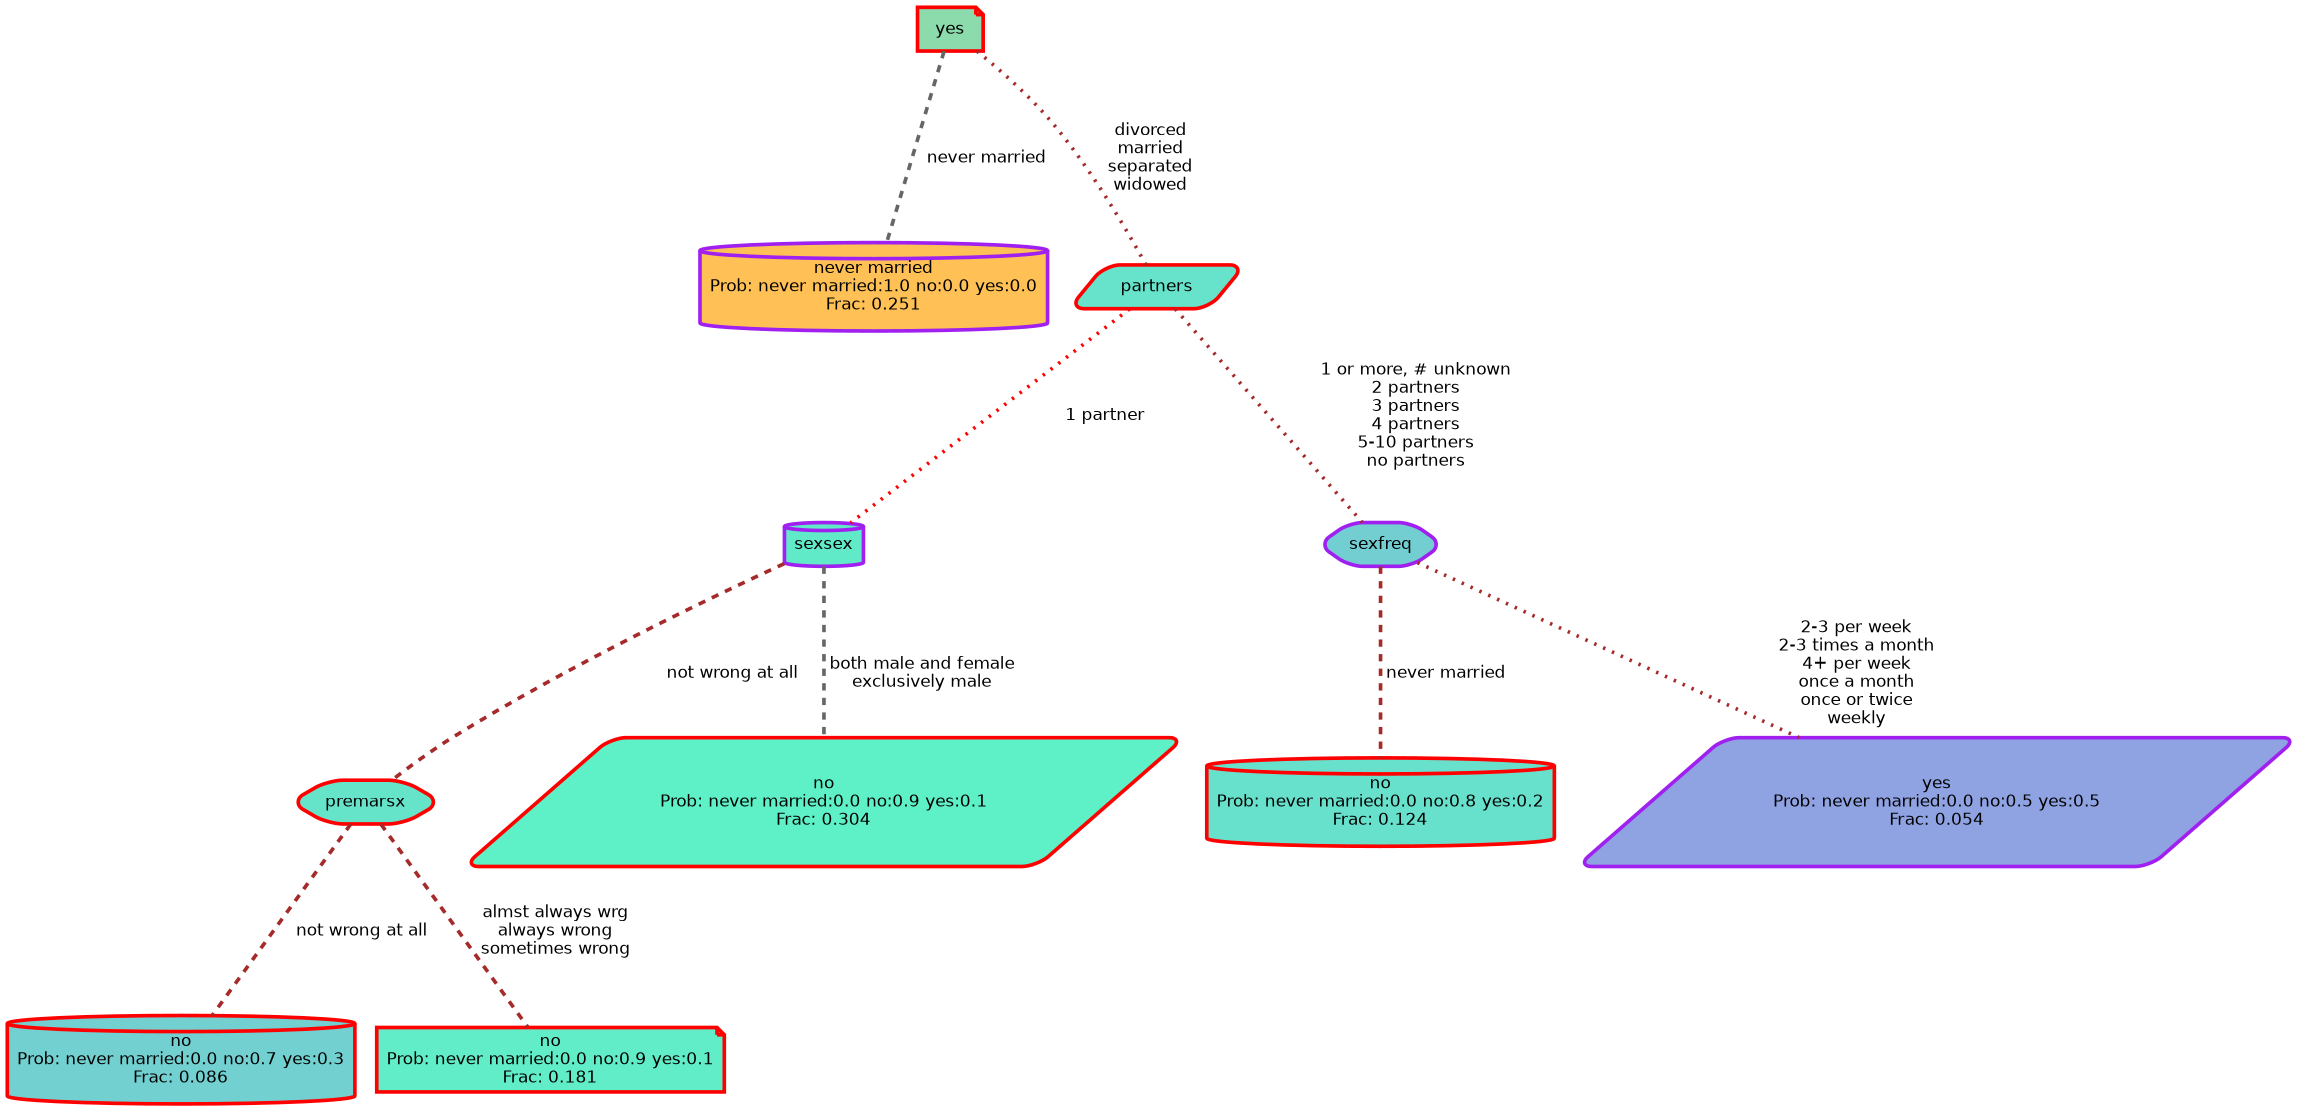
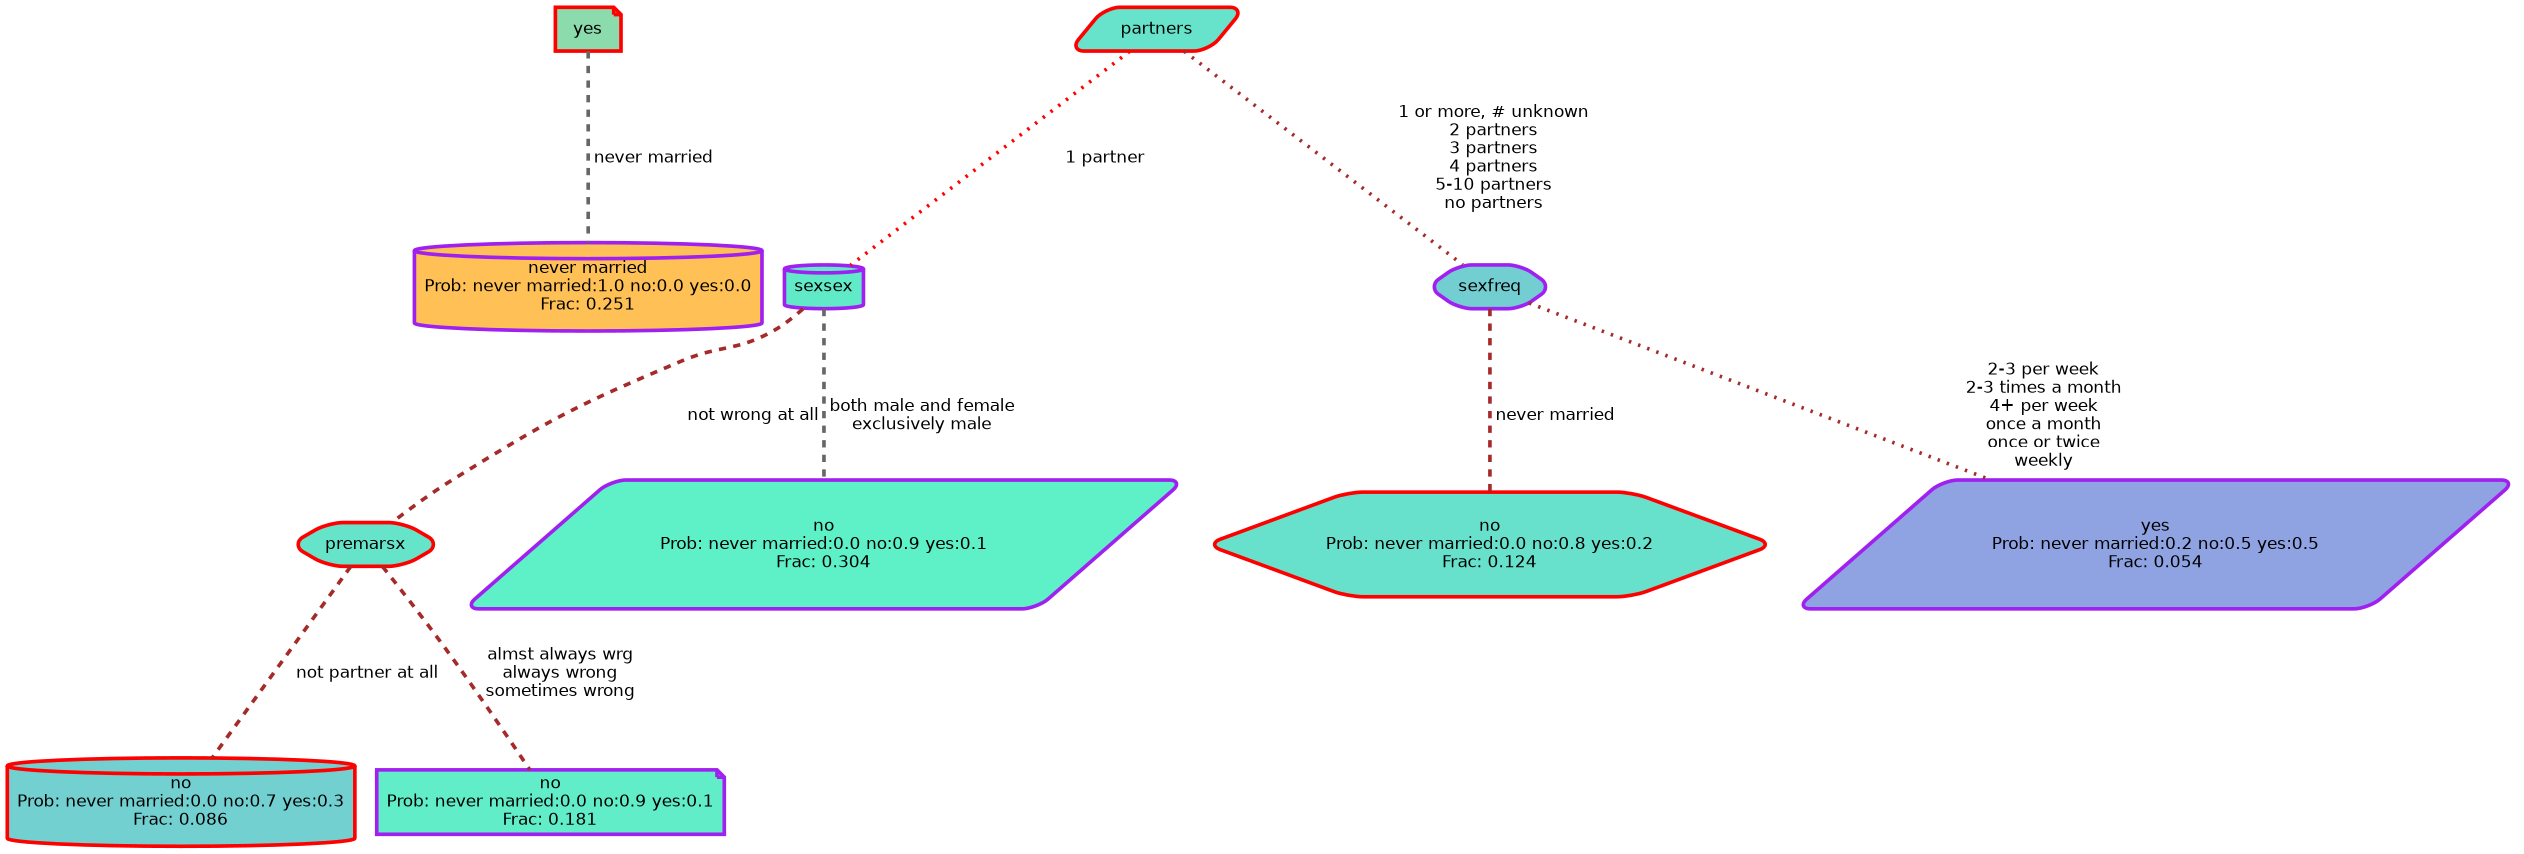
edge "yes" -- "partners": removed, label "divorced married separated widowed"
node "no Prob: never married:0.0 no:0.9 yes:0.1 Frac: 0.304": color red -> purple
node "no Prob: never married:0.0 no:0.8 yes:0.2 Frac: 0.124": shape cylinder -> hexagon
node "yes Prob: never married:0.0 no:0.5 yes:0.5 Frac: 0.054": label "yes Prob: never married:0.0 no:0.5 yes:0.5 Frac: 0.054" -> "yes Prob: never married:0.2 no:0.5 yes:0.5 Frac: 0.054"
edge "premarsx" -- "no Prob: never married:0.0 no:0.7 yes:0.3 Frac: 0.086": label " not wrong at all" -> " not partner at all"
node "no Prob: never married:0.0 no:0.9 yes:0.1 Frac: 0.181": color red -> purple
